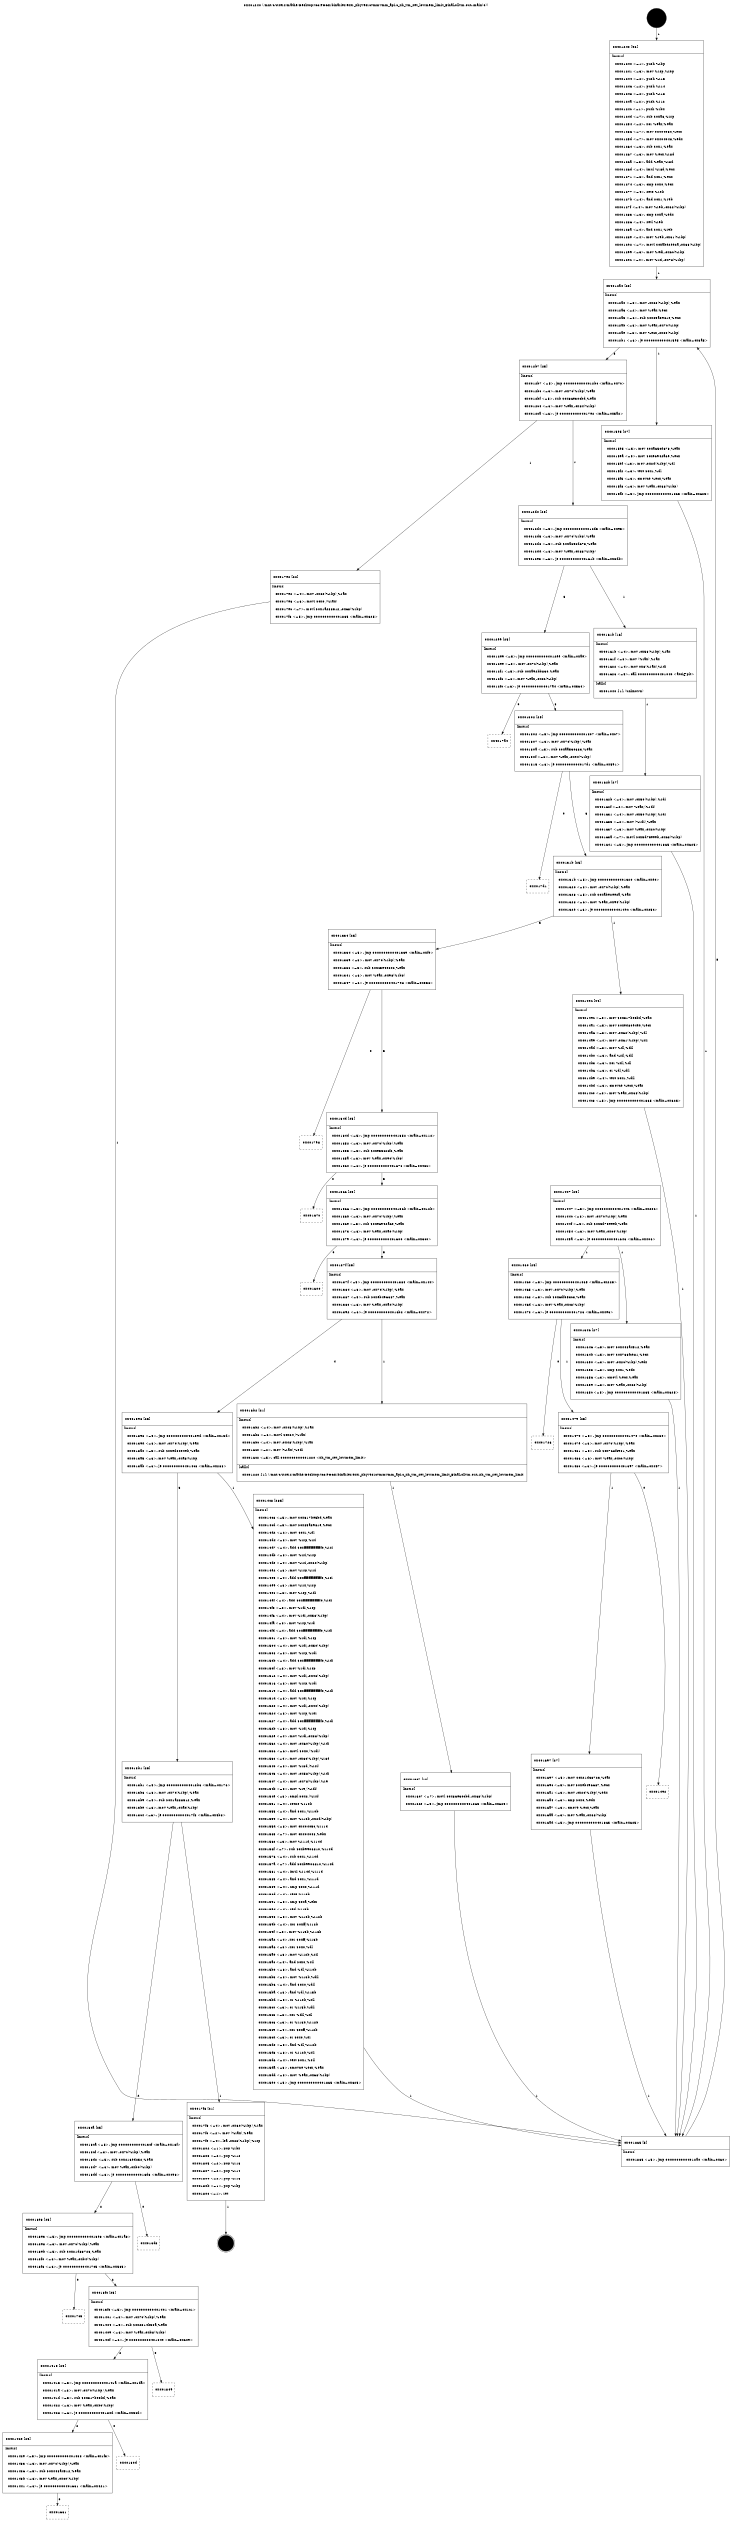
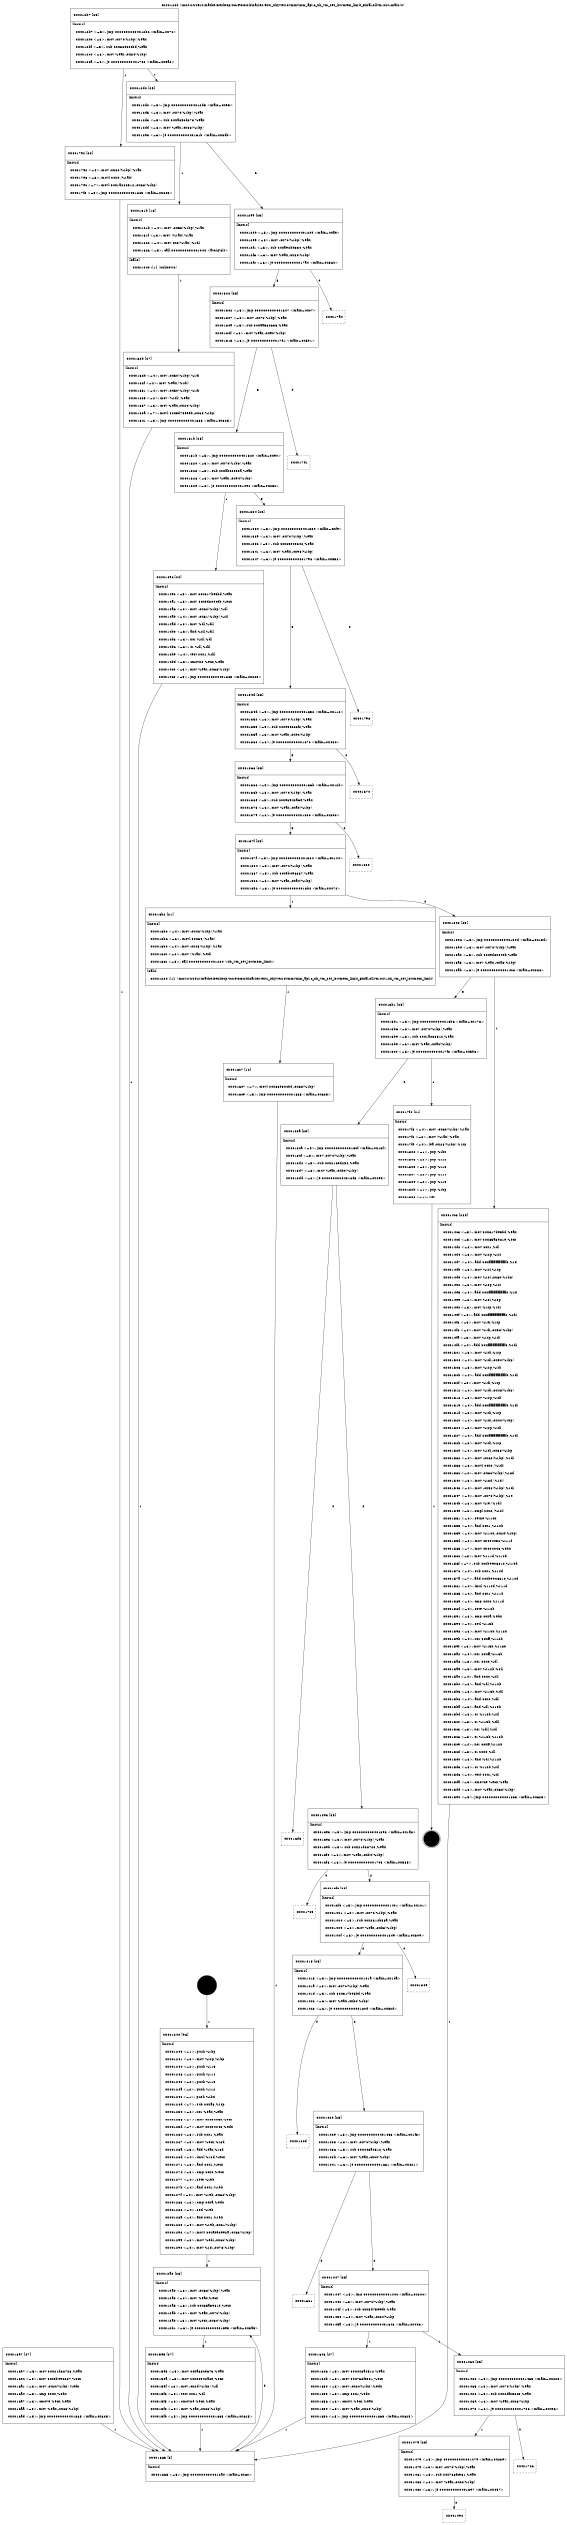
edge "0x4012a0 [23]" -> "0x4012b7 [25]": removed, label "8"
edge "0x401479 [25]" -> "0x401697 [27]": removed, label "1"
edge "0x40142e [25]" -> "0x401447 [25]": added, label "2"
